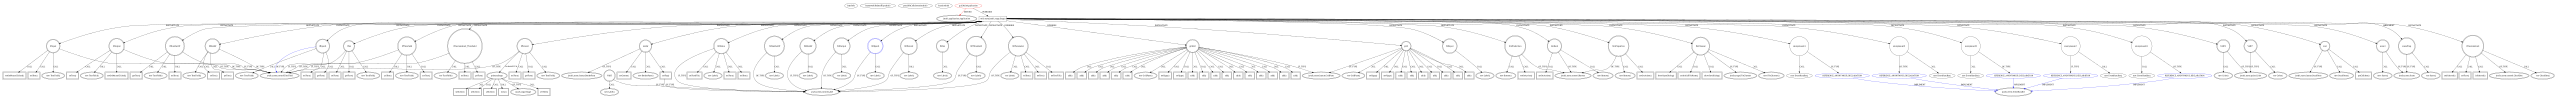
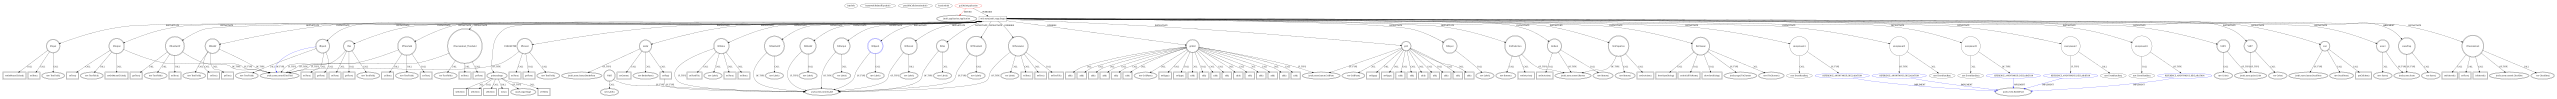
edge "tfPercent" -> "primaryStage": now "void start(javafx.stage.Stage)" -> "primaryStage"
edge "tfInput" -> "javafx.scene.control.TextField": removed, label "OF_TYPE"
edge "lblIter" -> "javafx.scene.control.Label": added, label "OF_TYPE"
node "javafx.event.EventHandler": label "javafx.event.EventHandler" -> "javafx.event.BorderPane"
